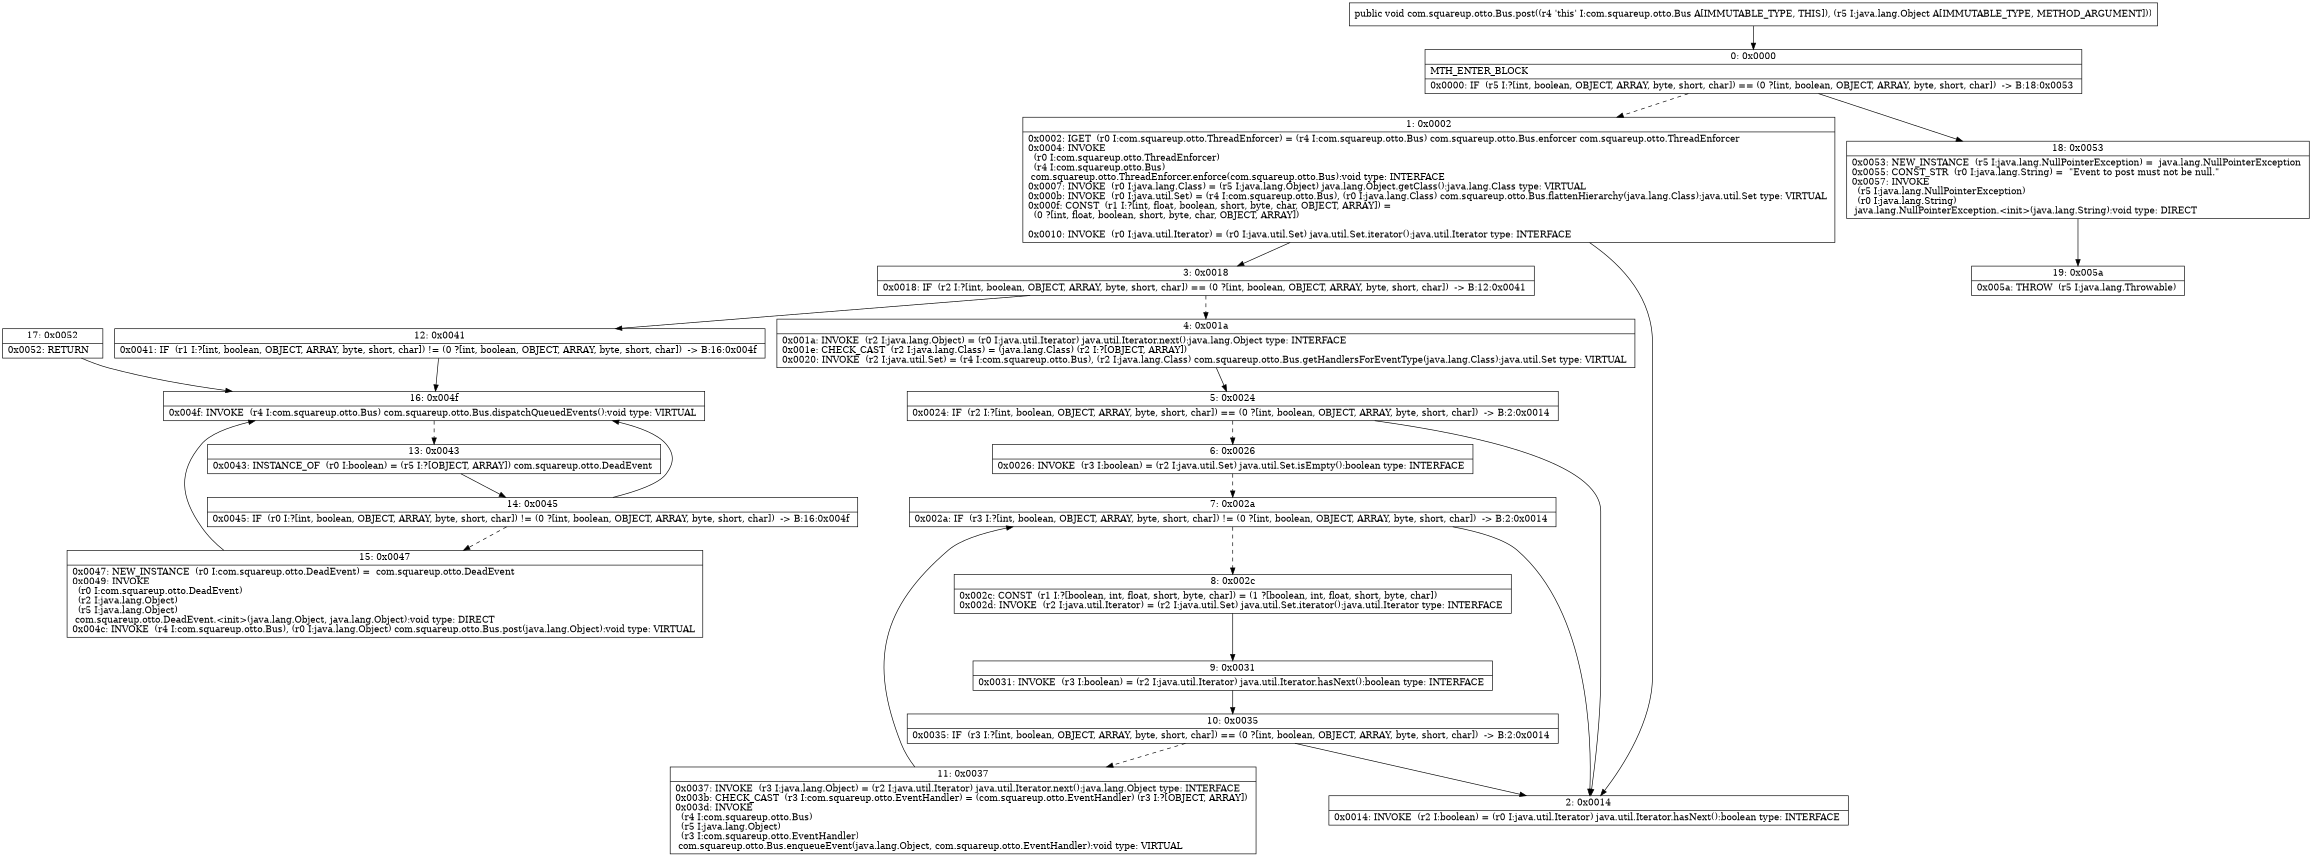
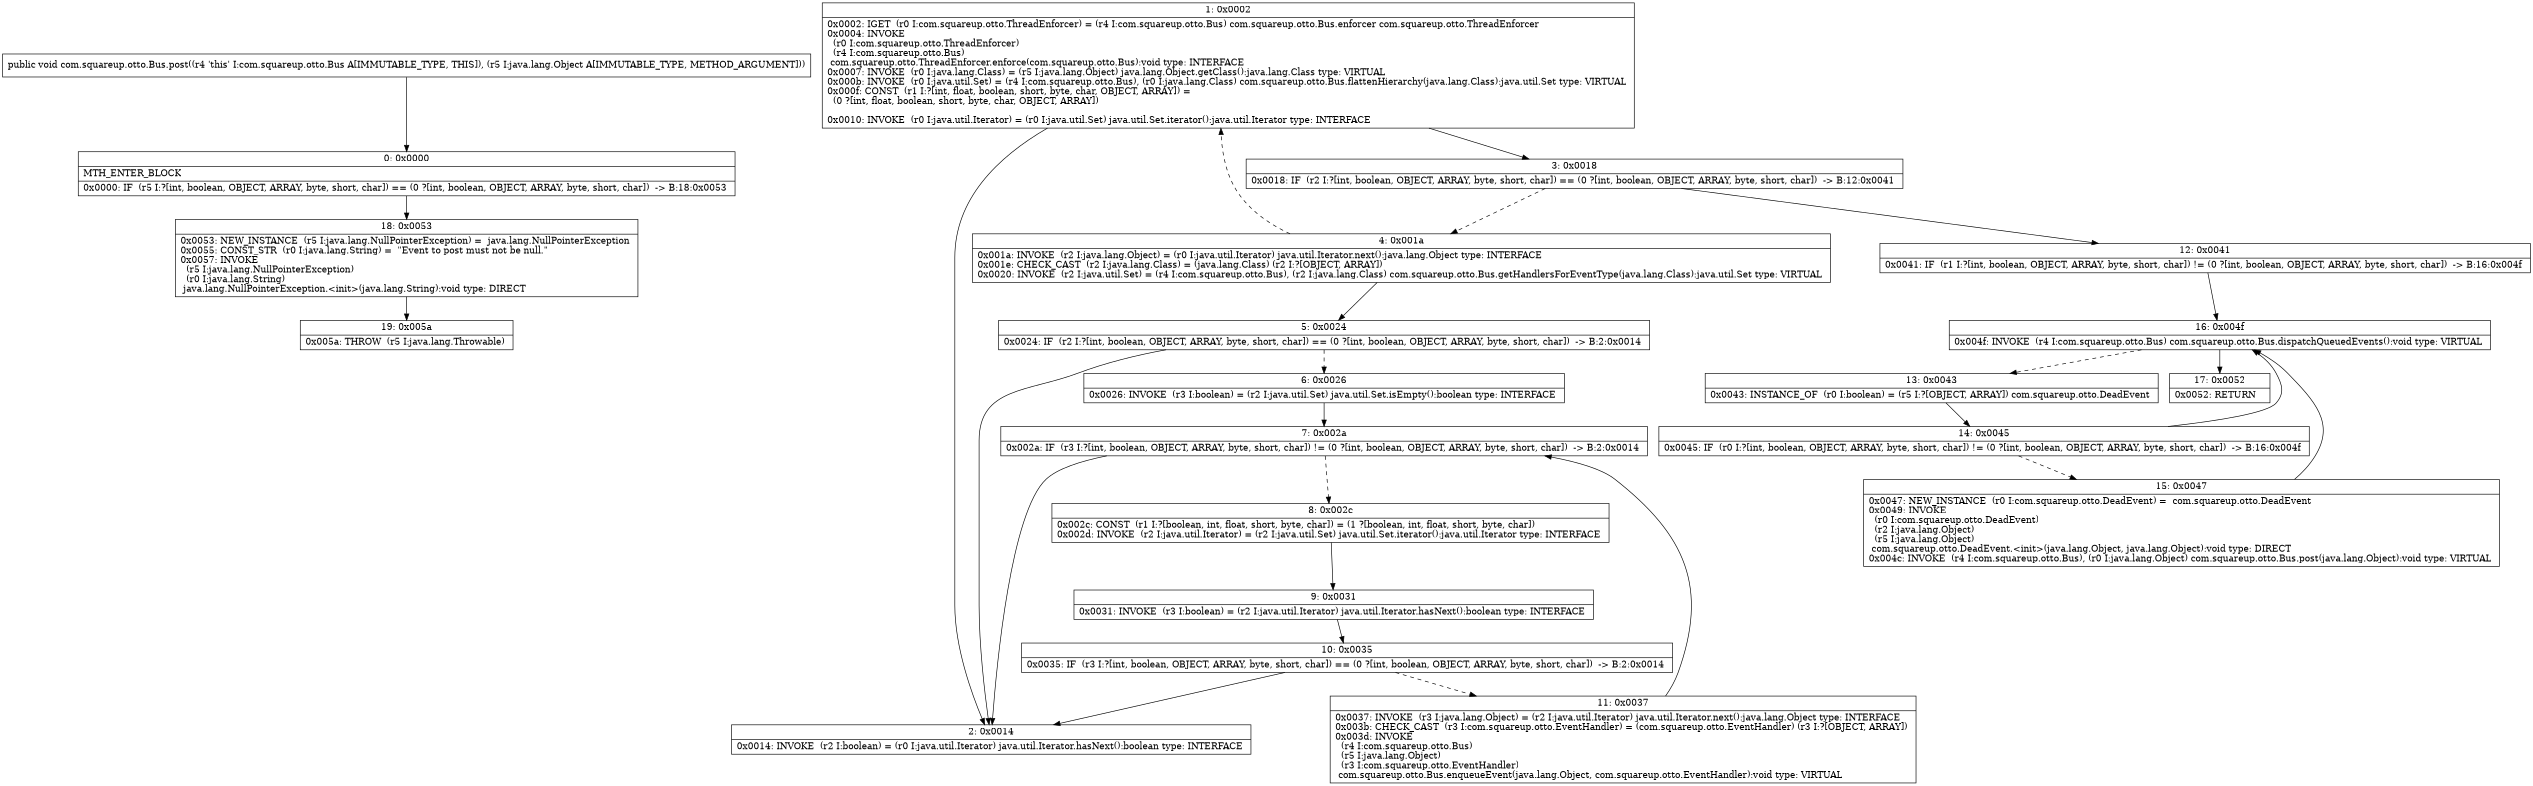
edge "0: 0x0000" -> "1: 0x0002": now "4: 0x001a" -> "1: 0x0002"
edge "17: 0x0052" -> "16: 0x004f": reversed
edge "6: 0x0026" -> "7: 0x002a": style dashed -> solid
